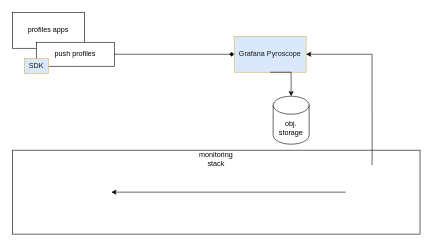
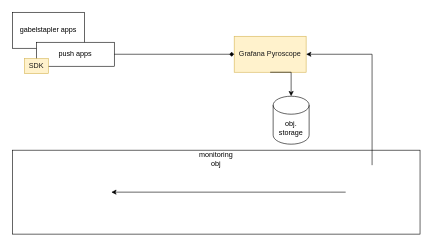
node "profiles apps": label "profiles apps" -> "gabelstapler apps"
node "push profiles": label "push profiles" -> "push apps"
node "Grafana Pyroscope": fillcolor #dae8fc -> #fff2cc
node "SDK": fillcolor #dae8fc -> #fff2cc
node "monitoring stack": label "monitoring stack" -> "monitoring obj"
